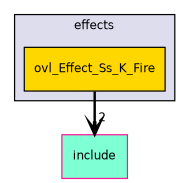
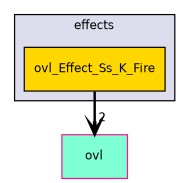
node "include": label "include" -> "ovl"
